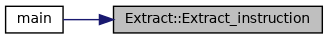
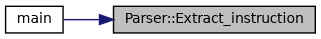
node "Extract::Extract_instruction": label "Extract::Extract_instruction" -> "Parser::Extract_instruction"
